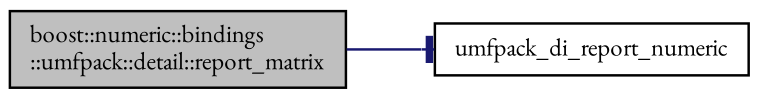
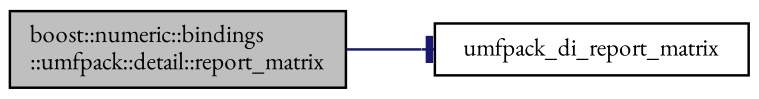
node "umfpack_di_report_numeric": label "umfpack_di_report_numeric" -> "umfpack_di_report_matrix"
